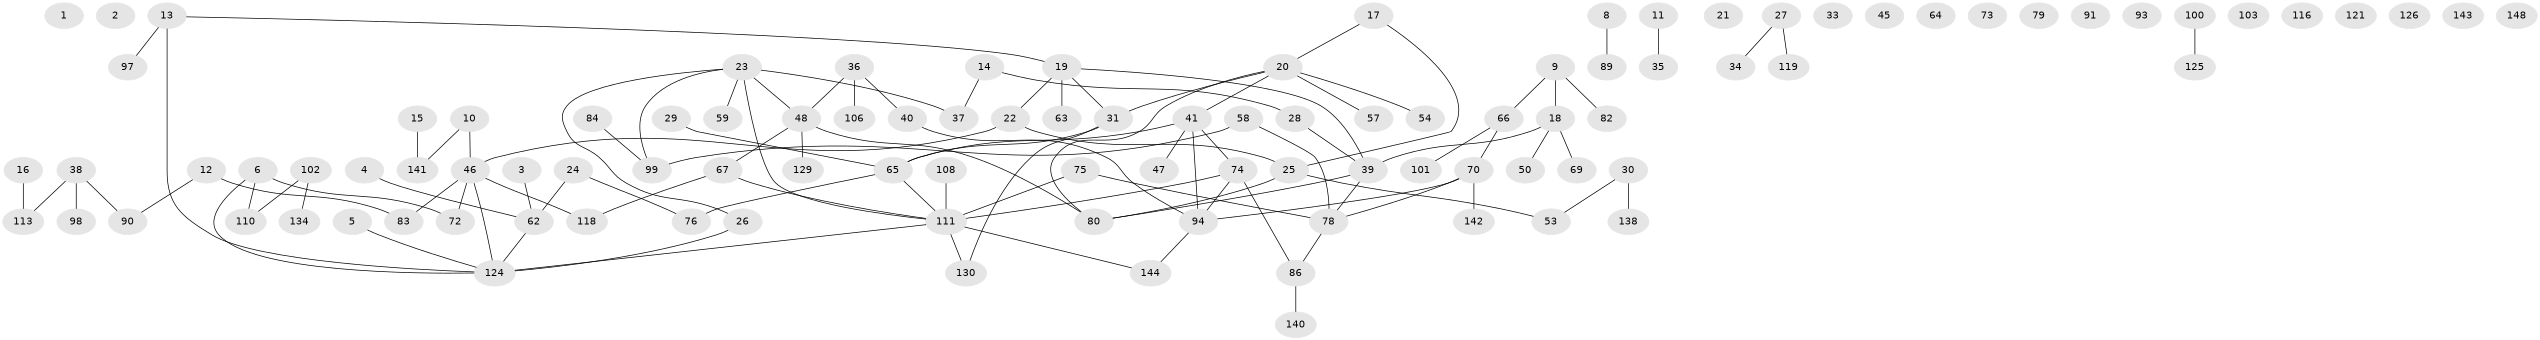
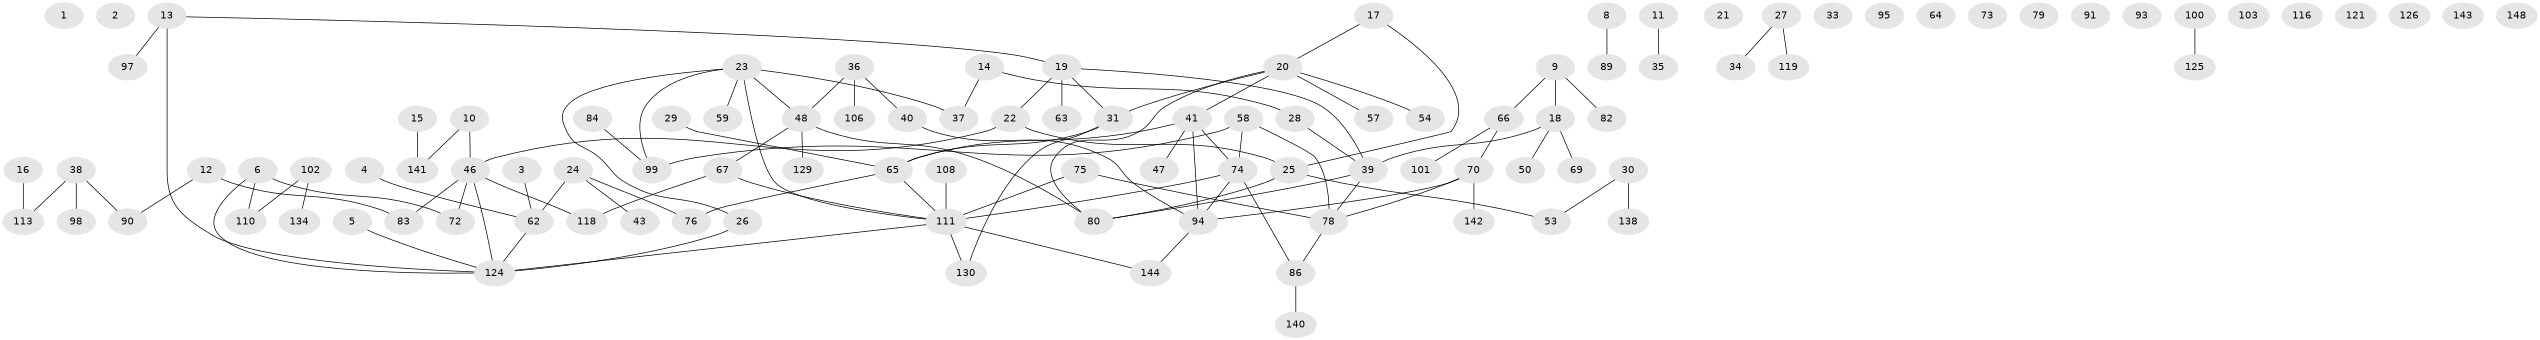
node "45": label "45" -> "95"
edge "58" -- "74": added
node "43": added
